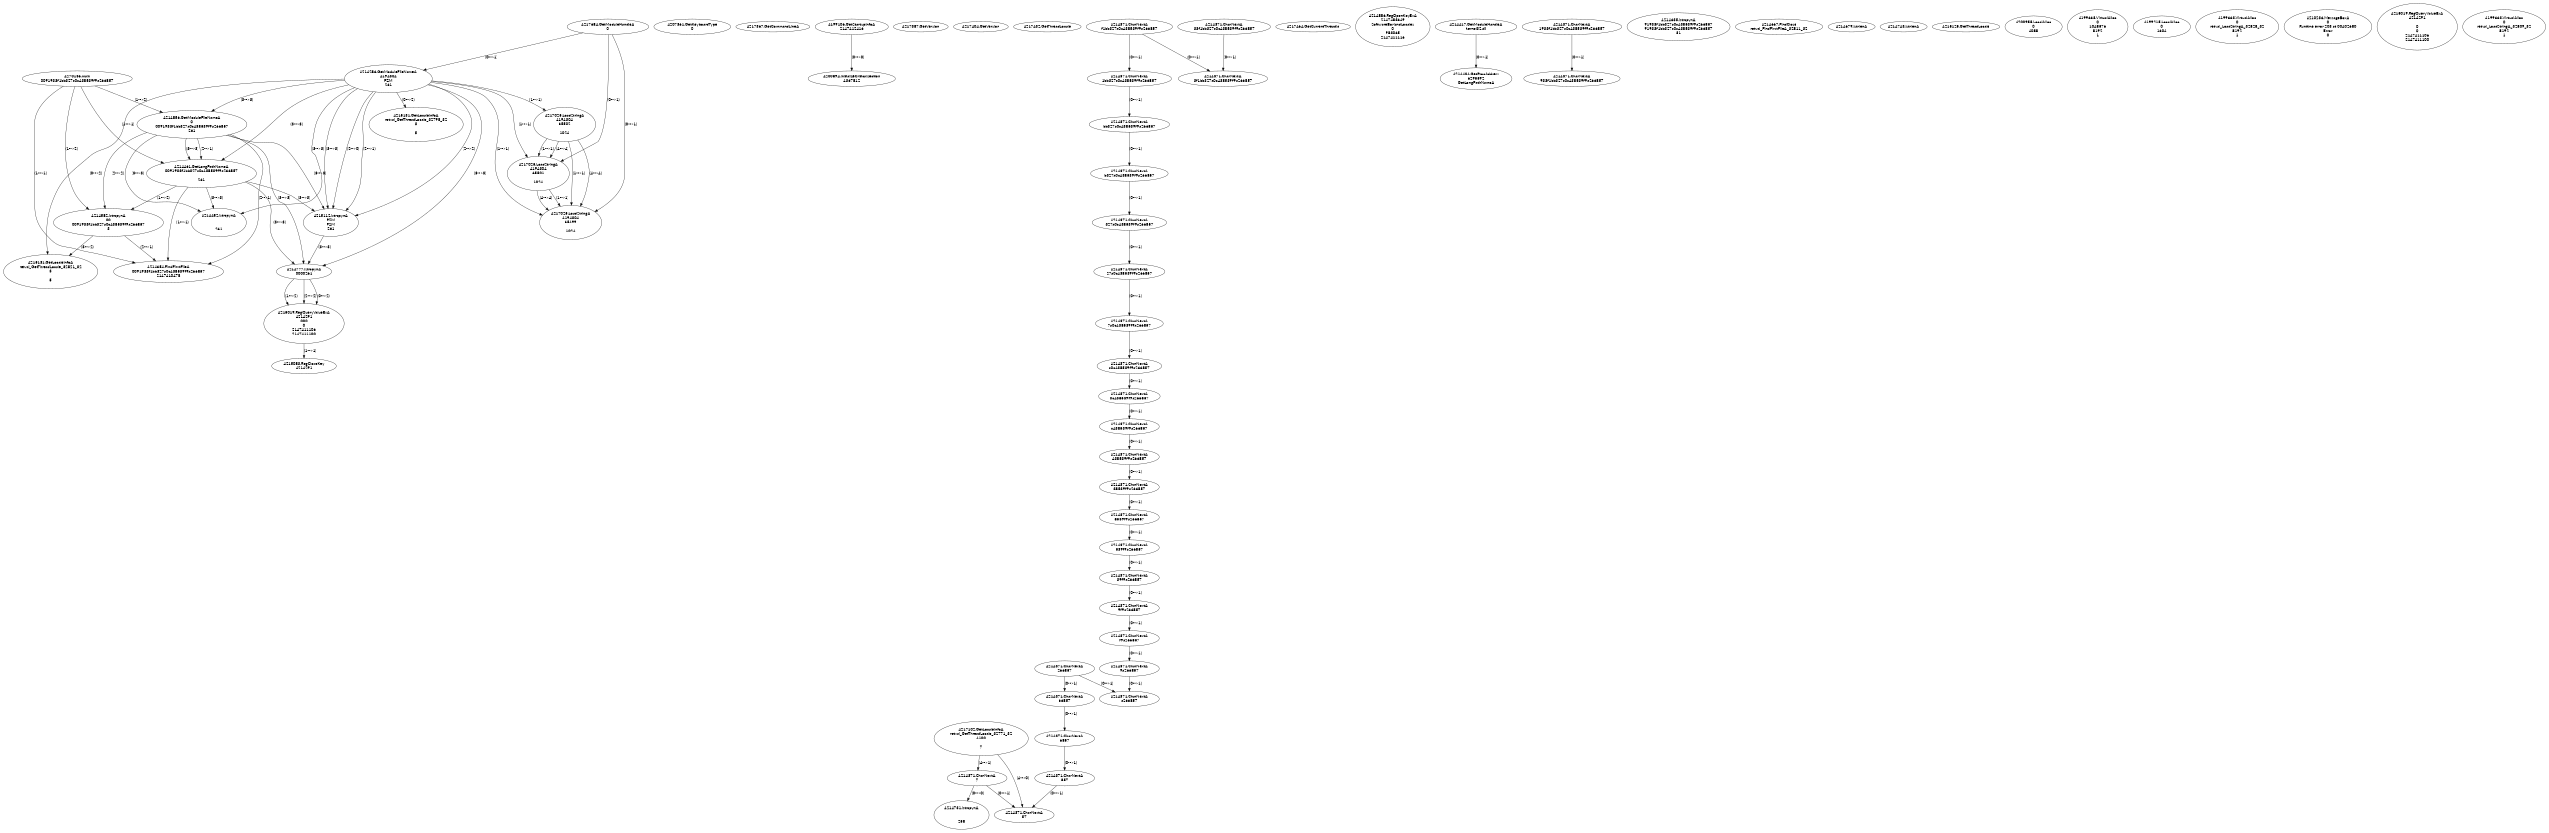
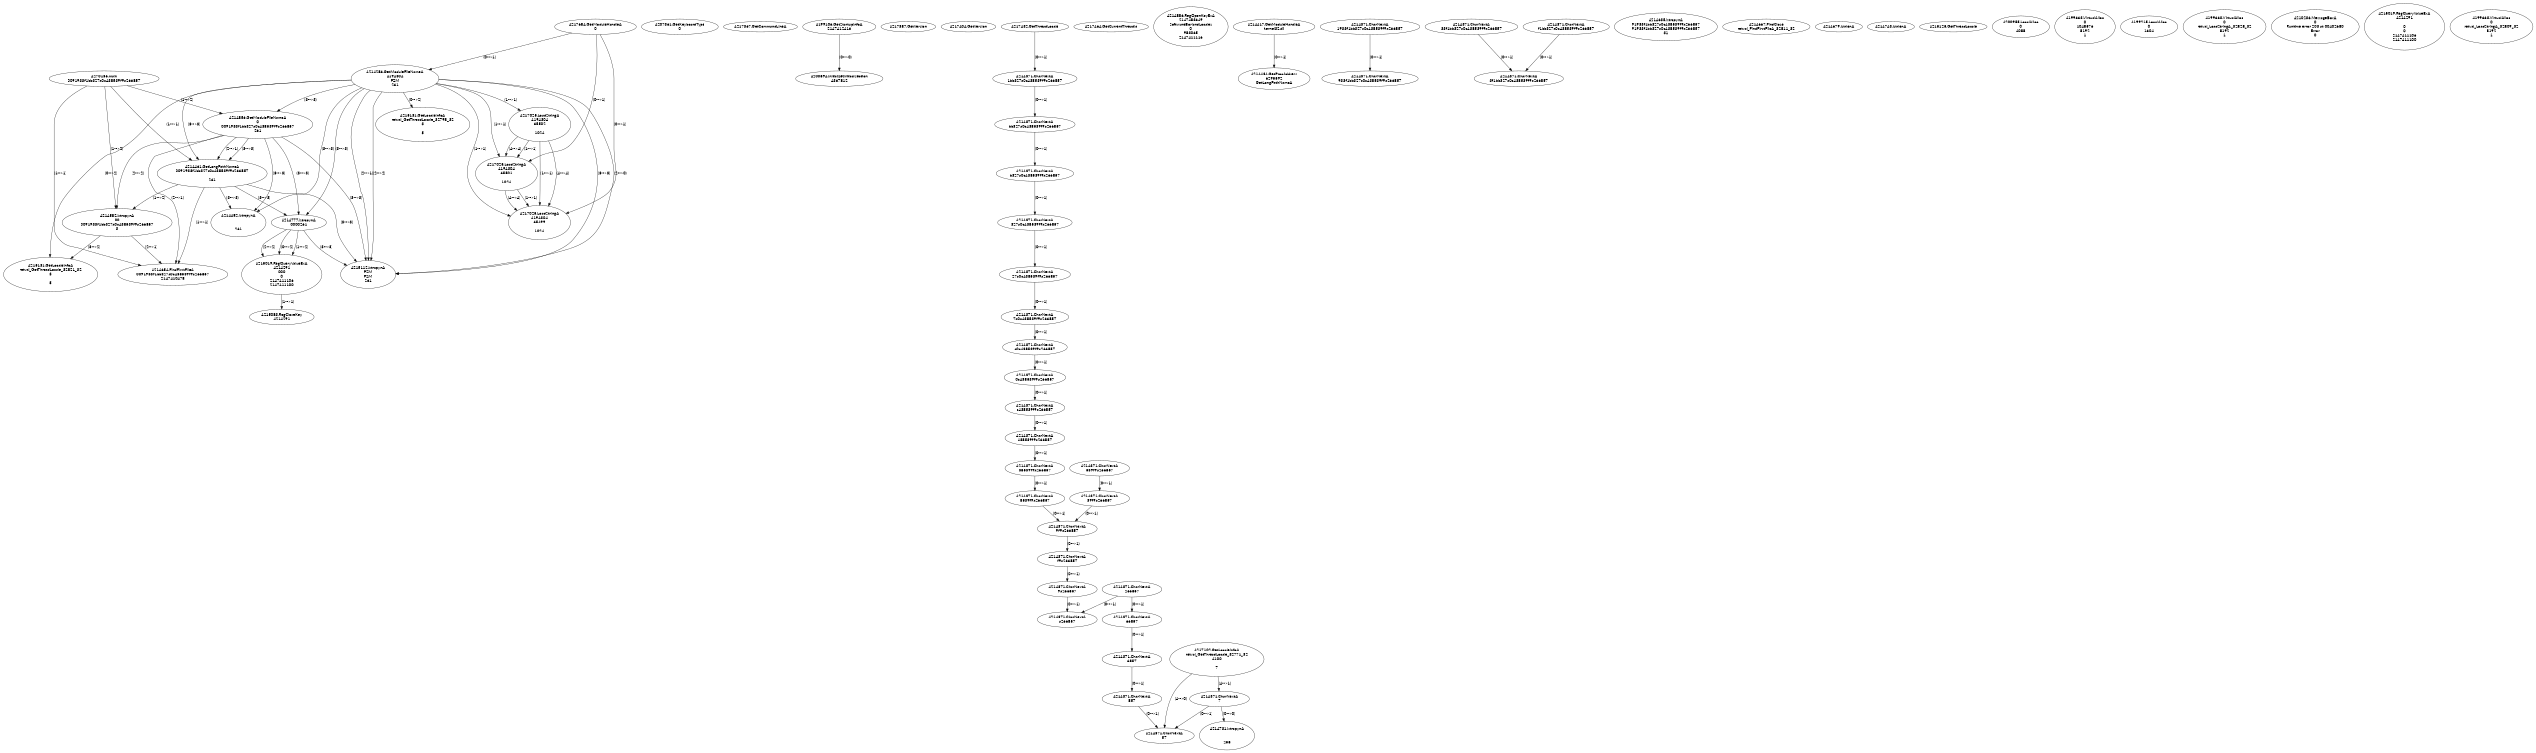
edge "4214371.CharNextA f1bb327a0c438539f9a266857" -> "4214371.CharNextA 1bb327a0c438539f9a266857": now "4217432.GetThreadLocale" -> "4214371.CharNextA 1bb327a0c438539f9a266857"
edge "4215112.lstrcpynA PZM PZM 261" -> "4214777.lstrcpynA 0000261": reversed
edge "4214371.CharNextA 8539f9a266857" -> "4214371.CharNextA 539f9a266857": now "4214371.CharNextA 8539f9a266857" -> "4214371.CharNextA 9f9a266857"
